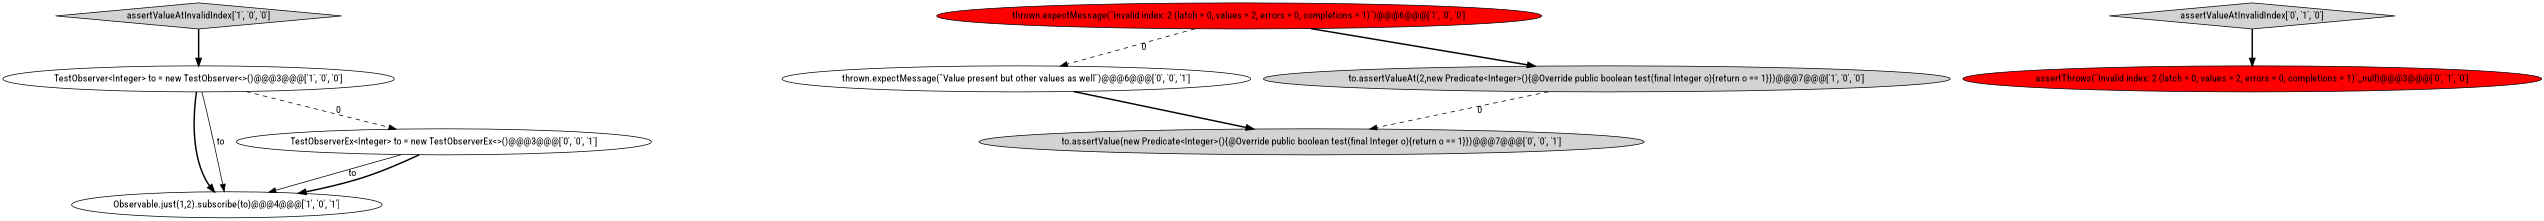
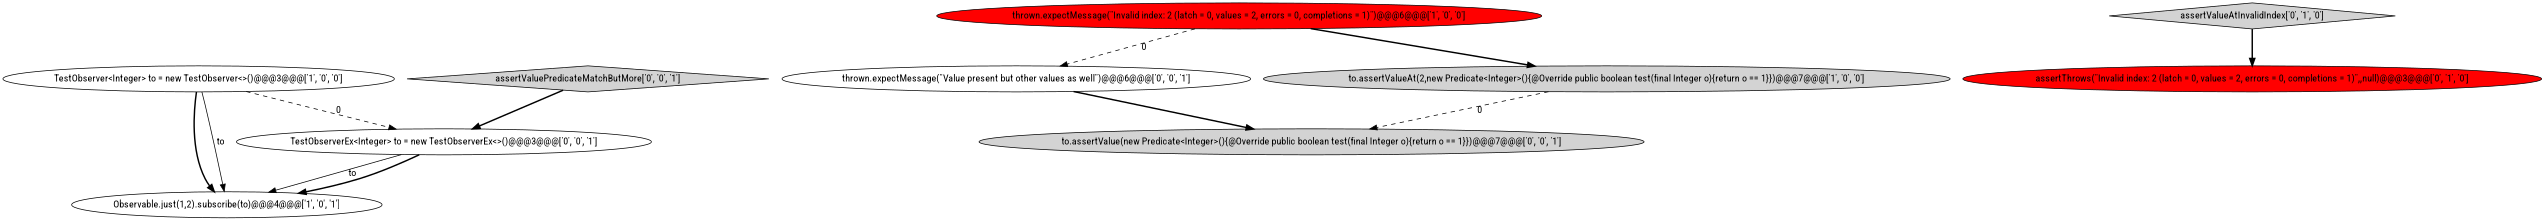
node "assertValueAtInvalidIndex['1', '0', '0']": removed
node "assertValuePredicateMatchButMore['0', '0', '1']": added
